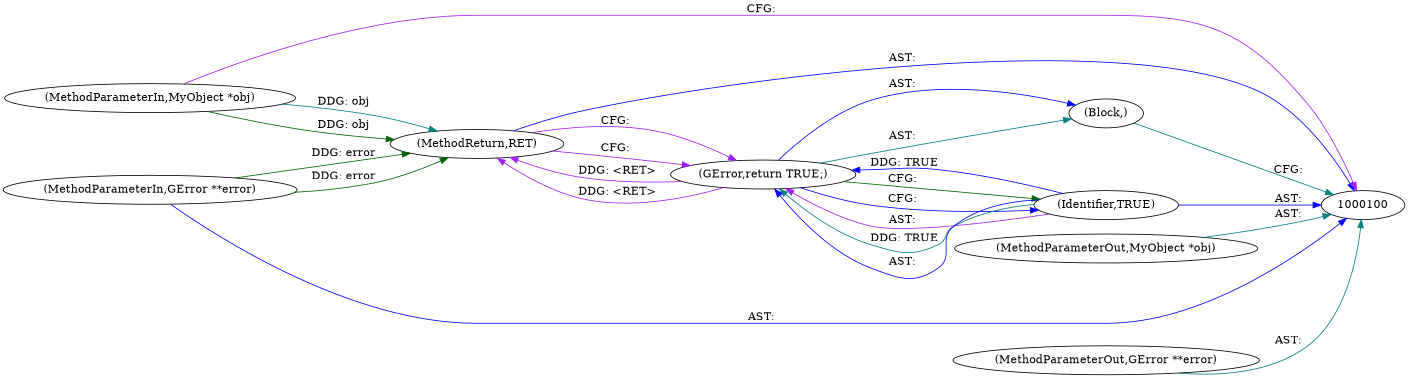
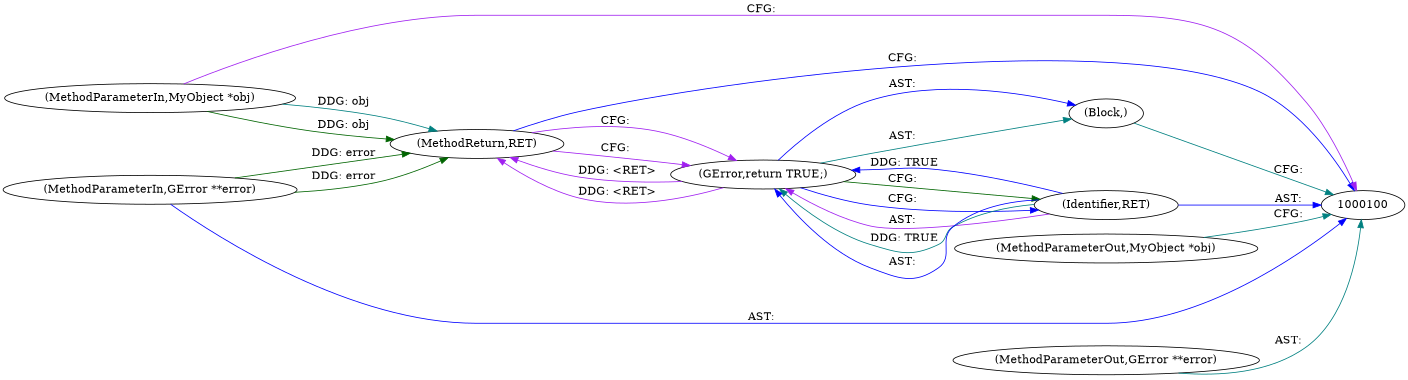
edge "(MethodReturn,RET)" -> "1000100": label "AST: " -> "CFG: "
node "(Identifier,TRUE)": label "(Identifier,TRUE)" -> "(Identifier,RET)"
edge "(MethodParameterOut,MyObject *obj)" -> "1000100": label "AST: " -> "CFG: "
